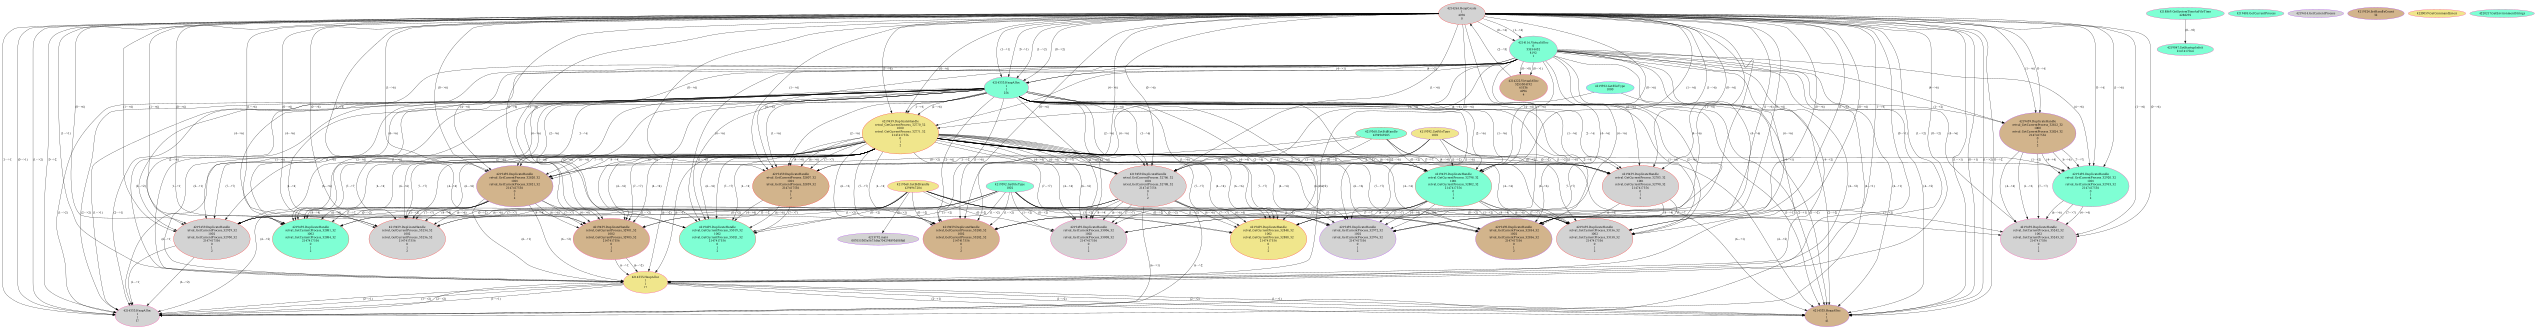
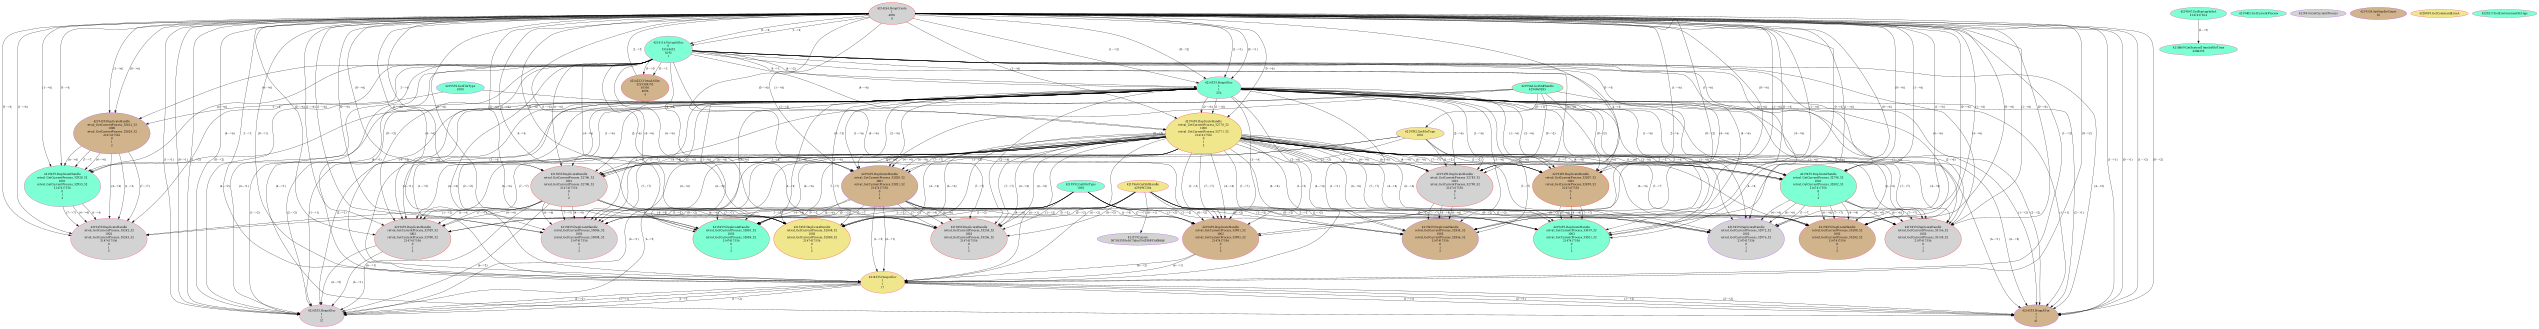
edge "4218869.GetSystemTimeAsFileTime 4288292" -> "4219047.GetStartupInfoA 2147417564": reversed
edge "4219368.GetStdHandle 4294969285" -> "4219392.GetFileType 1001": added, label "(0-->1)"
